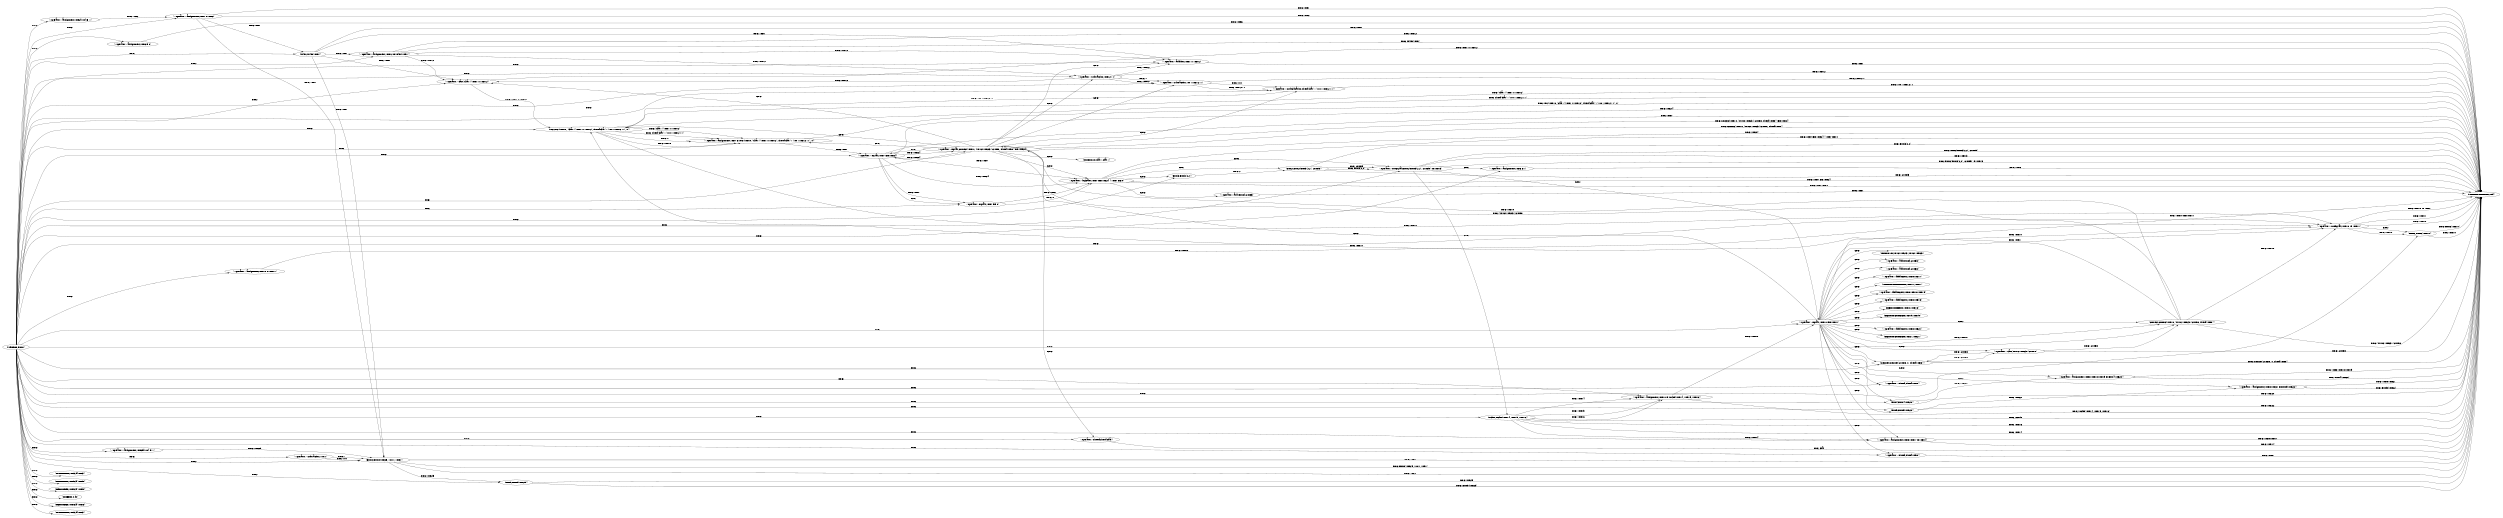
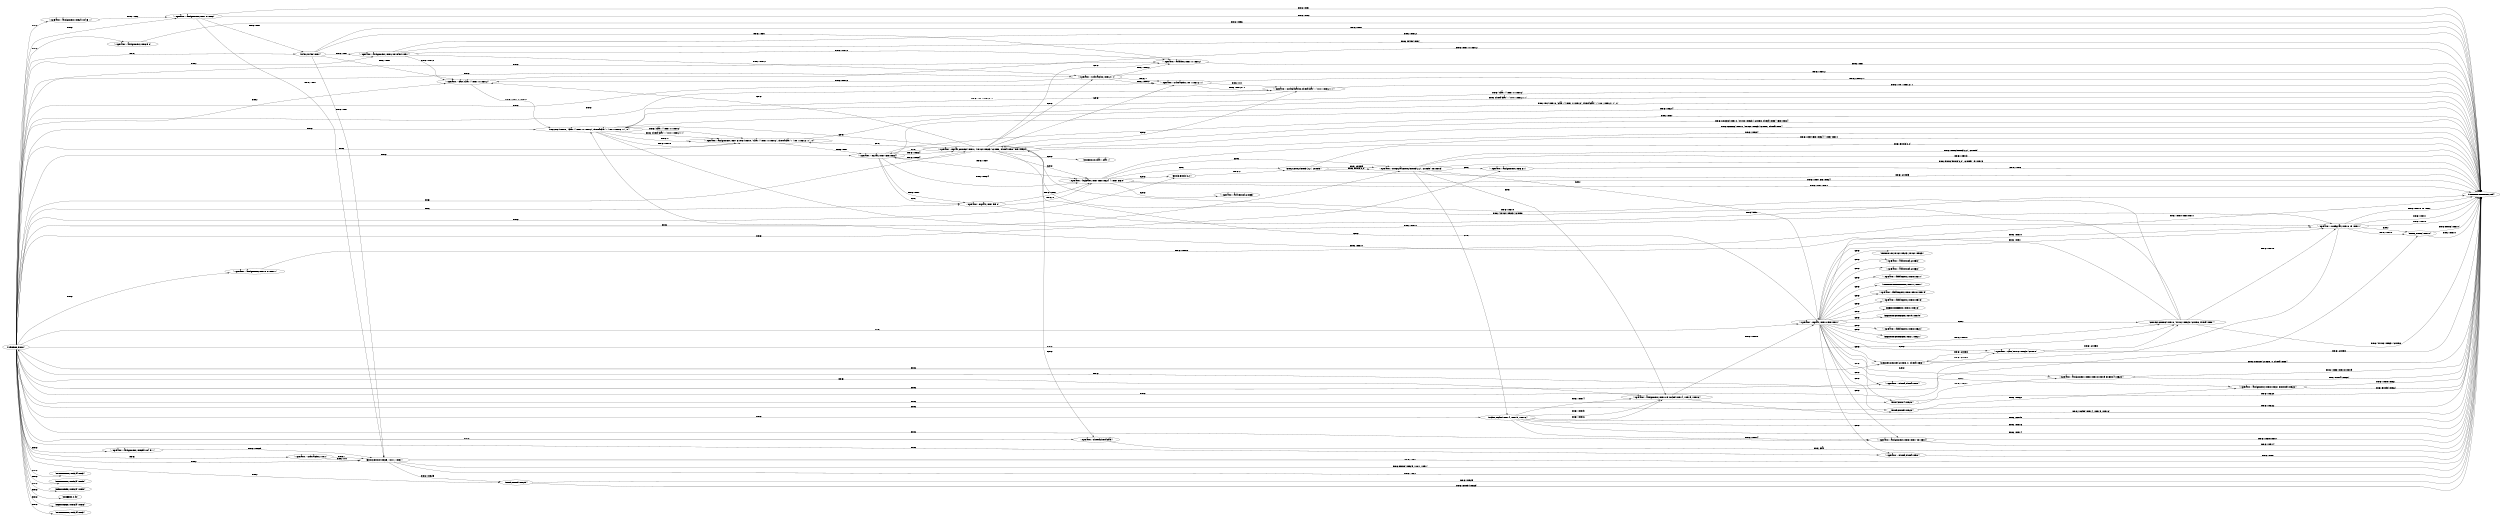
edge "(<operator>.addressOf,&VAR5)" -> "(METHOD_RETURN,void)": now "(<operator>.equals,VAR7 == 0)" -> "(METHOD_RETURN,void)"
edge "(<operator>.notEquals,FUN2(FUN3(2,2), &VAR5) != VAR13)" -> "(<operator>.assignment,VAR10 = socket(VAR14, VAR15, VAR16))": added, label "CDG:"
edge "(METHOD,FUN1)" -> "(<operator>.notEquals,VAR10 != VAR11)": reversed
